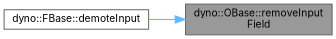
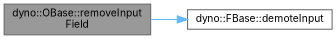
edge "dyno::FBase::demoteInput" -> "dyno::OBase::removeInput Field": reversed
